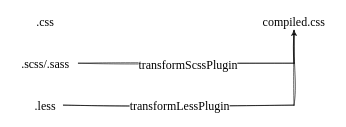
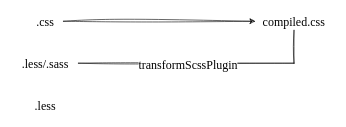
edge ".css" -> "compiled.css": added
node ".scss/.sass": label ".scss/.sass" -> ".less/.sass"
edge ".less" -> "compiled.css": removed, label "transformLessPlugin"
